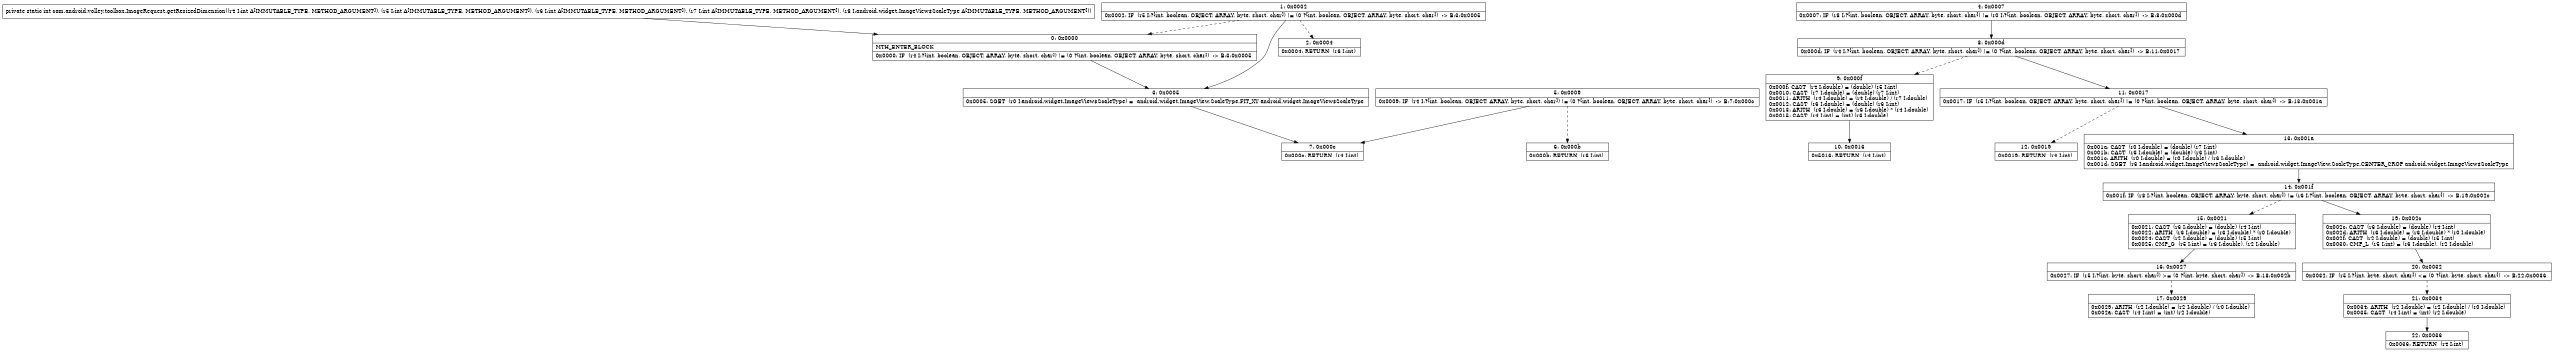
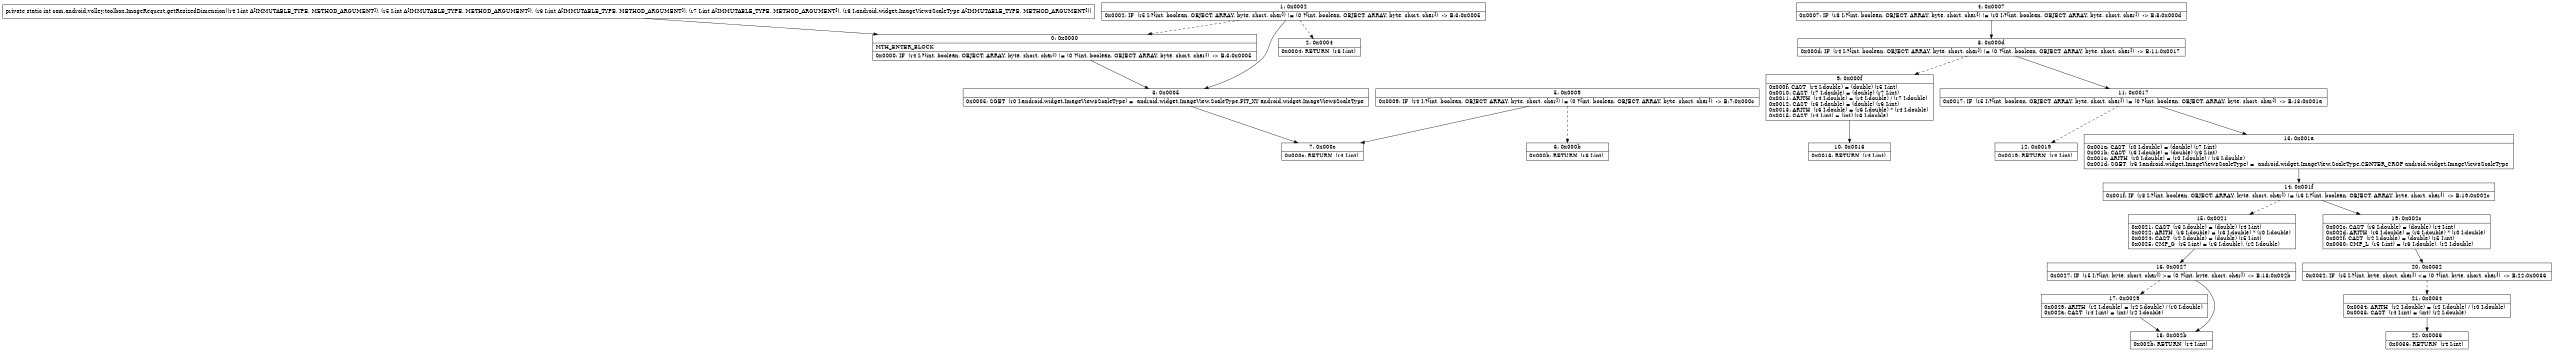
node "10: 0x0016": text "0x5016: RETURN  (r4 I:int)" -> "0x0016: RETURN  (r4 I:int)"
node "18: 0x002b": added
